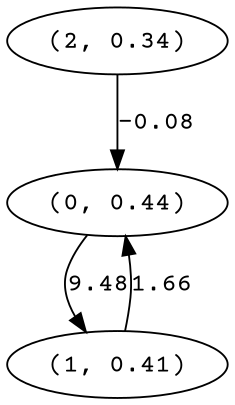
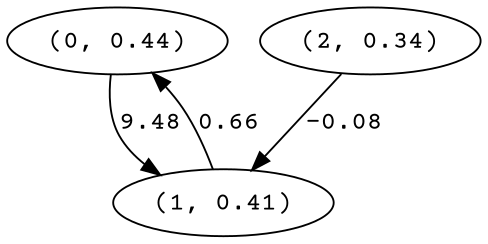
edge "(2, 0.34)" -> "(0, 0.44)": now "(2, 0.34)" -> "(1, 0.41)"
edge "(1, 0.41)" -> "(0, 0.44)": label "1.66" -> "0.66"
